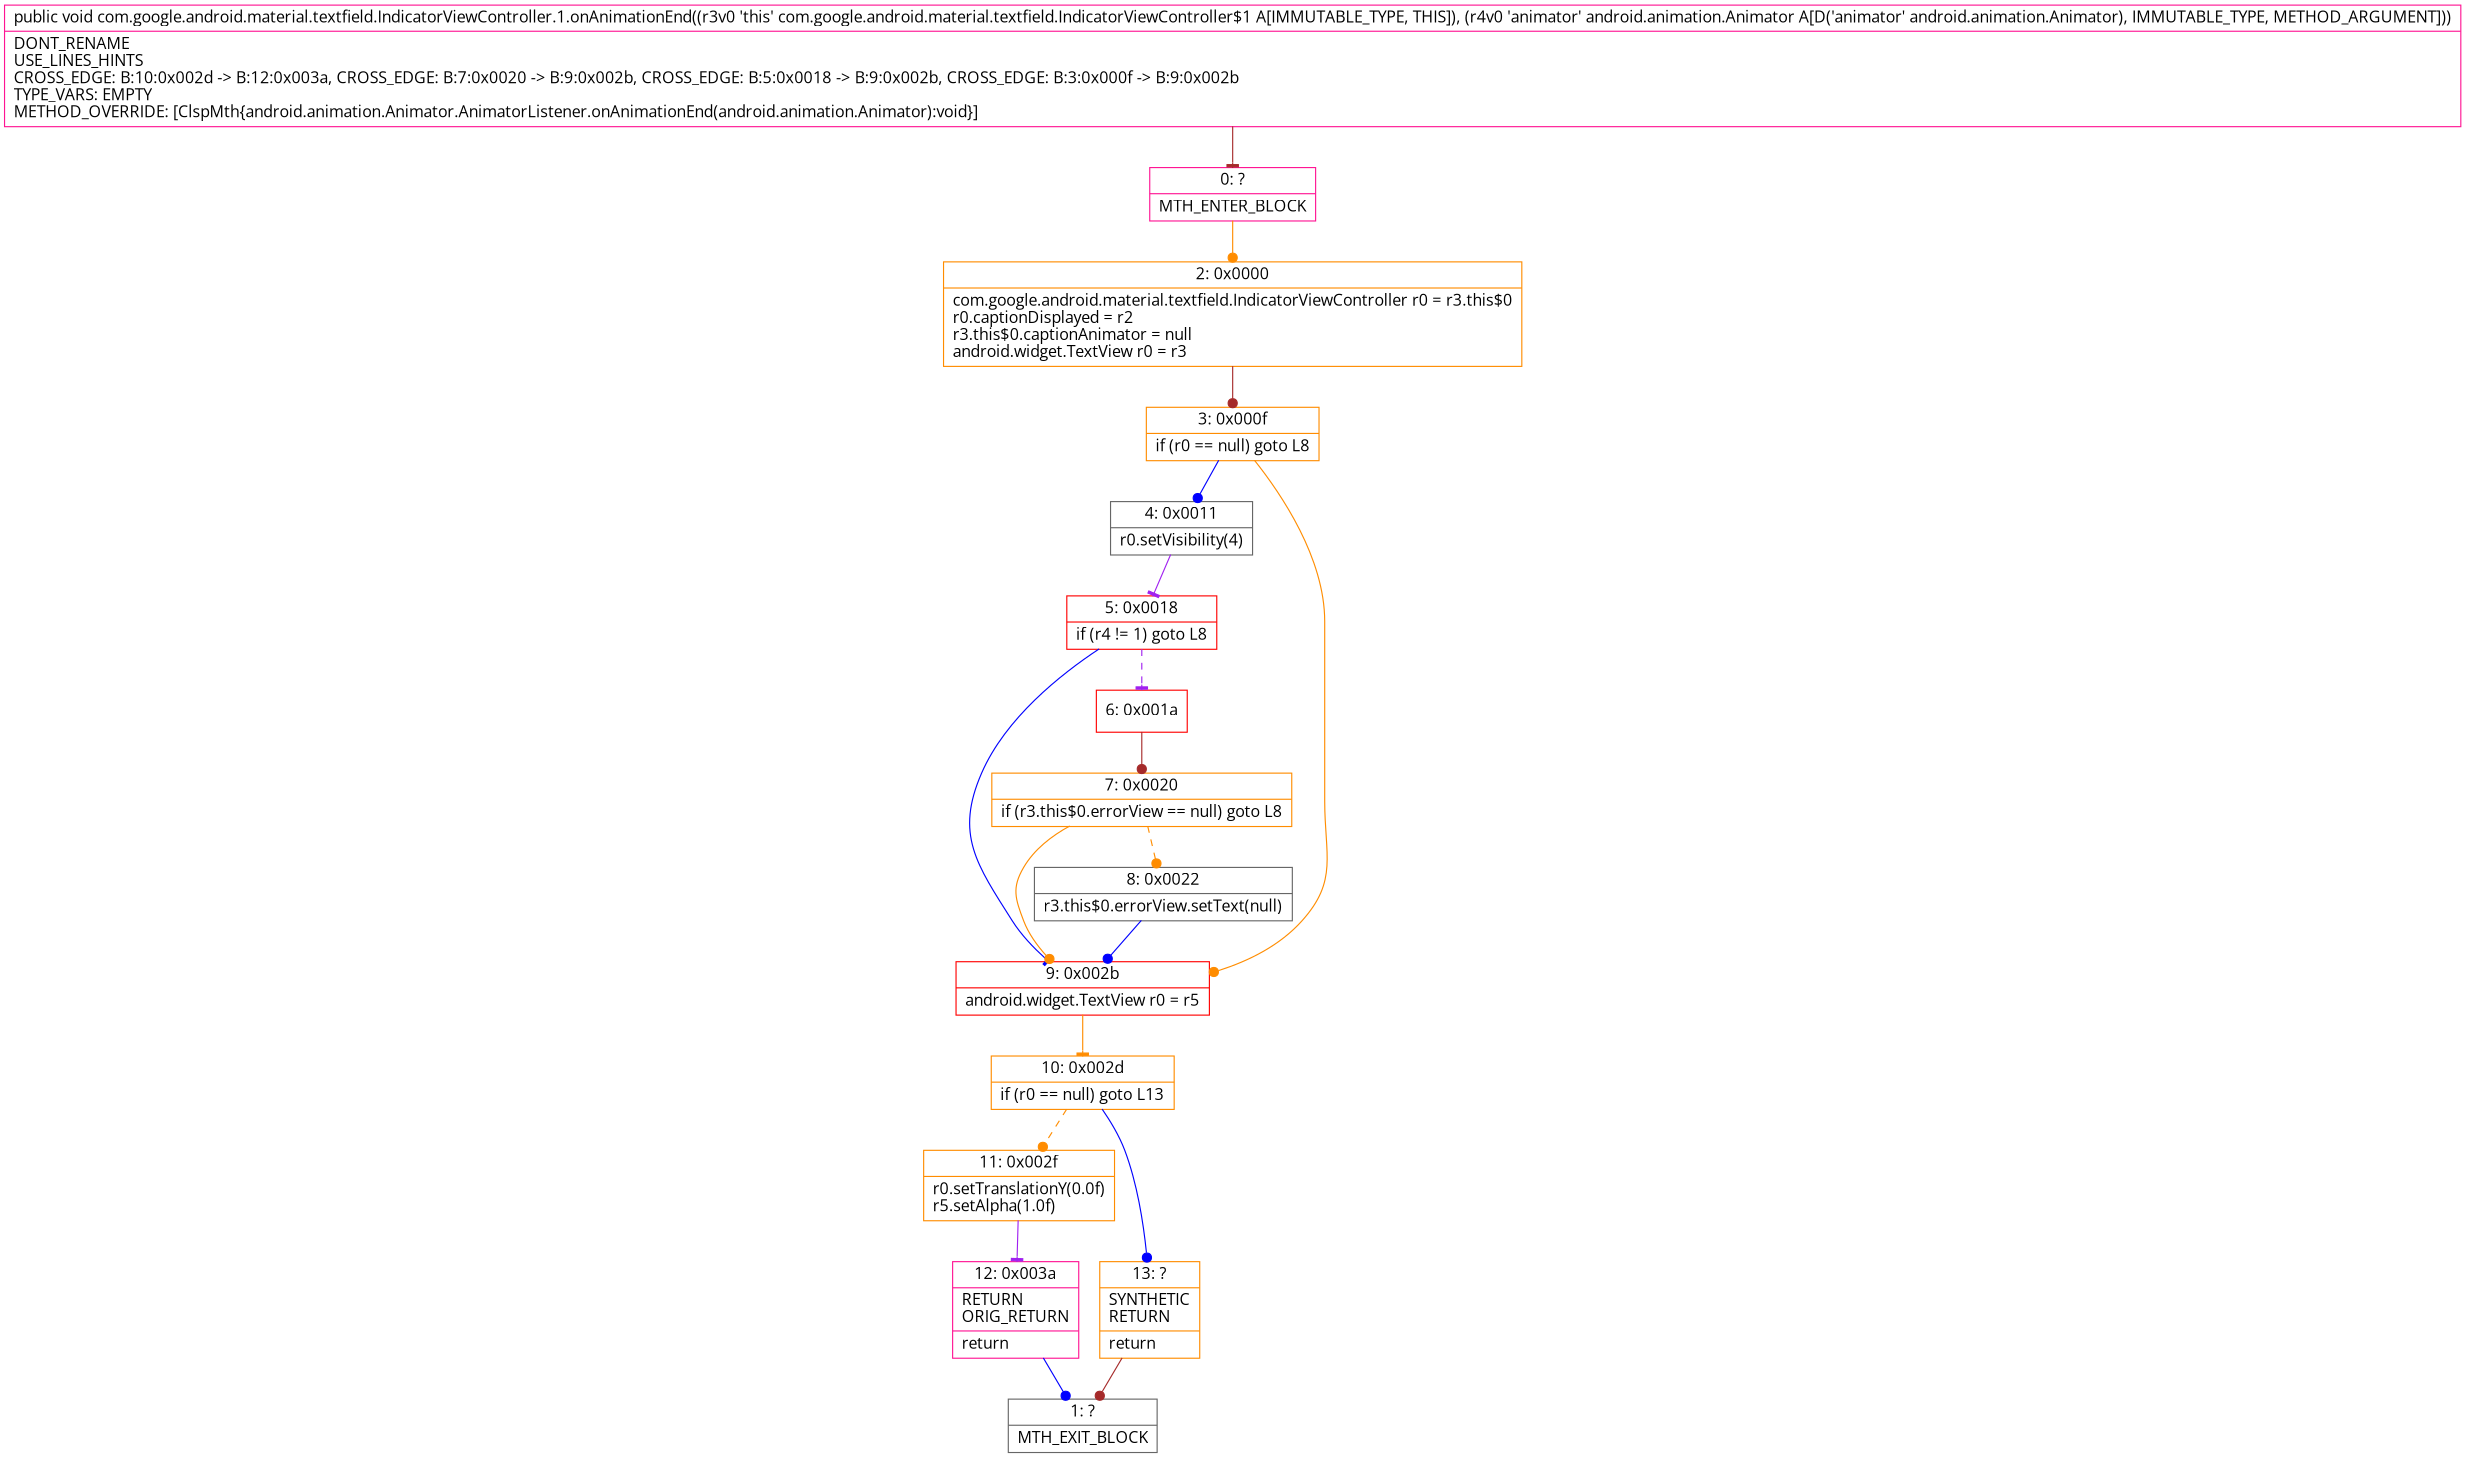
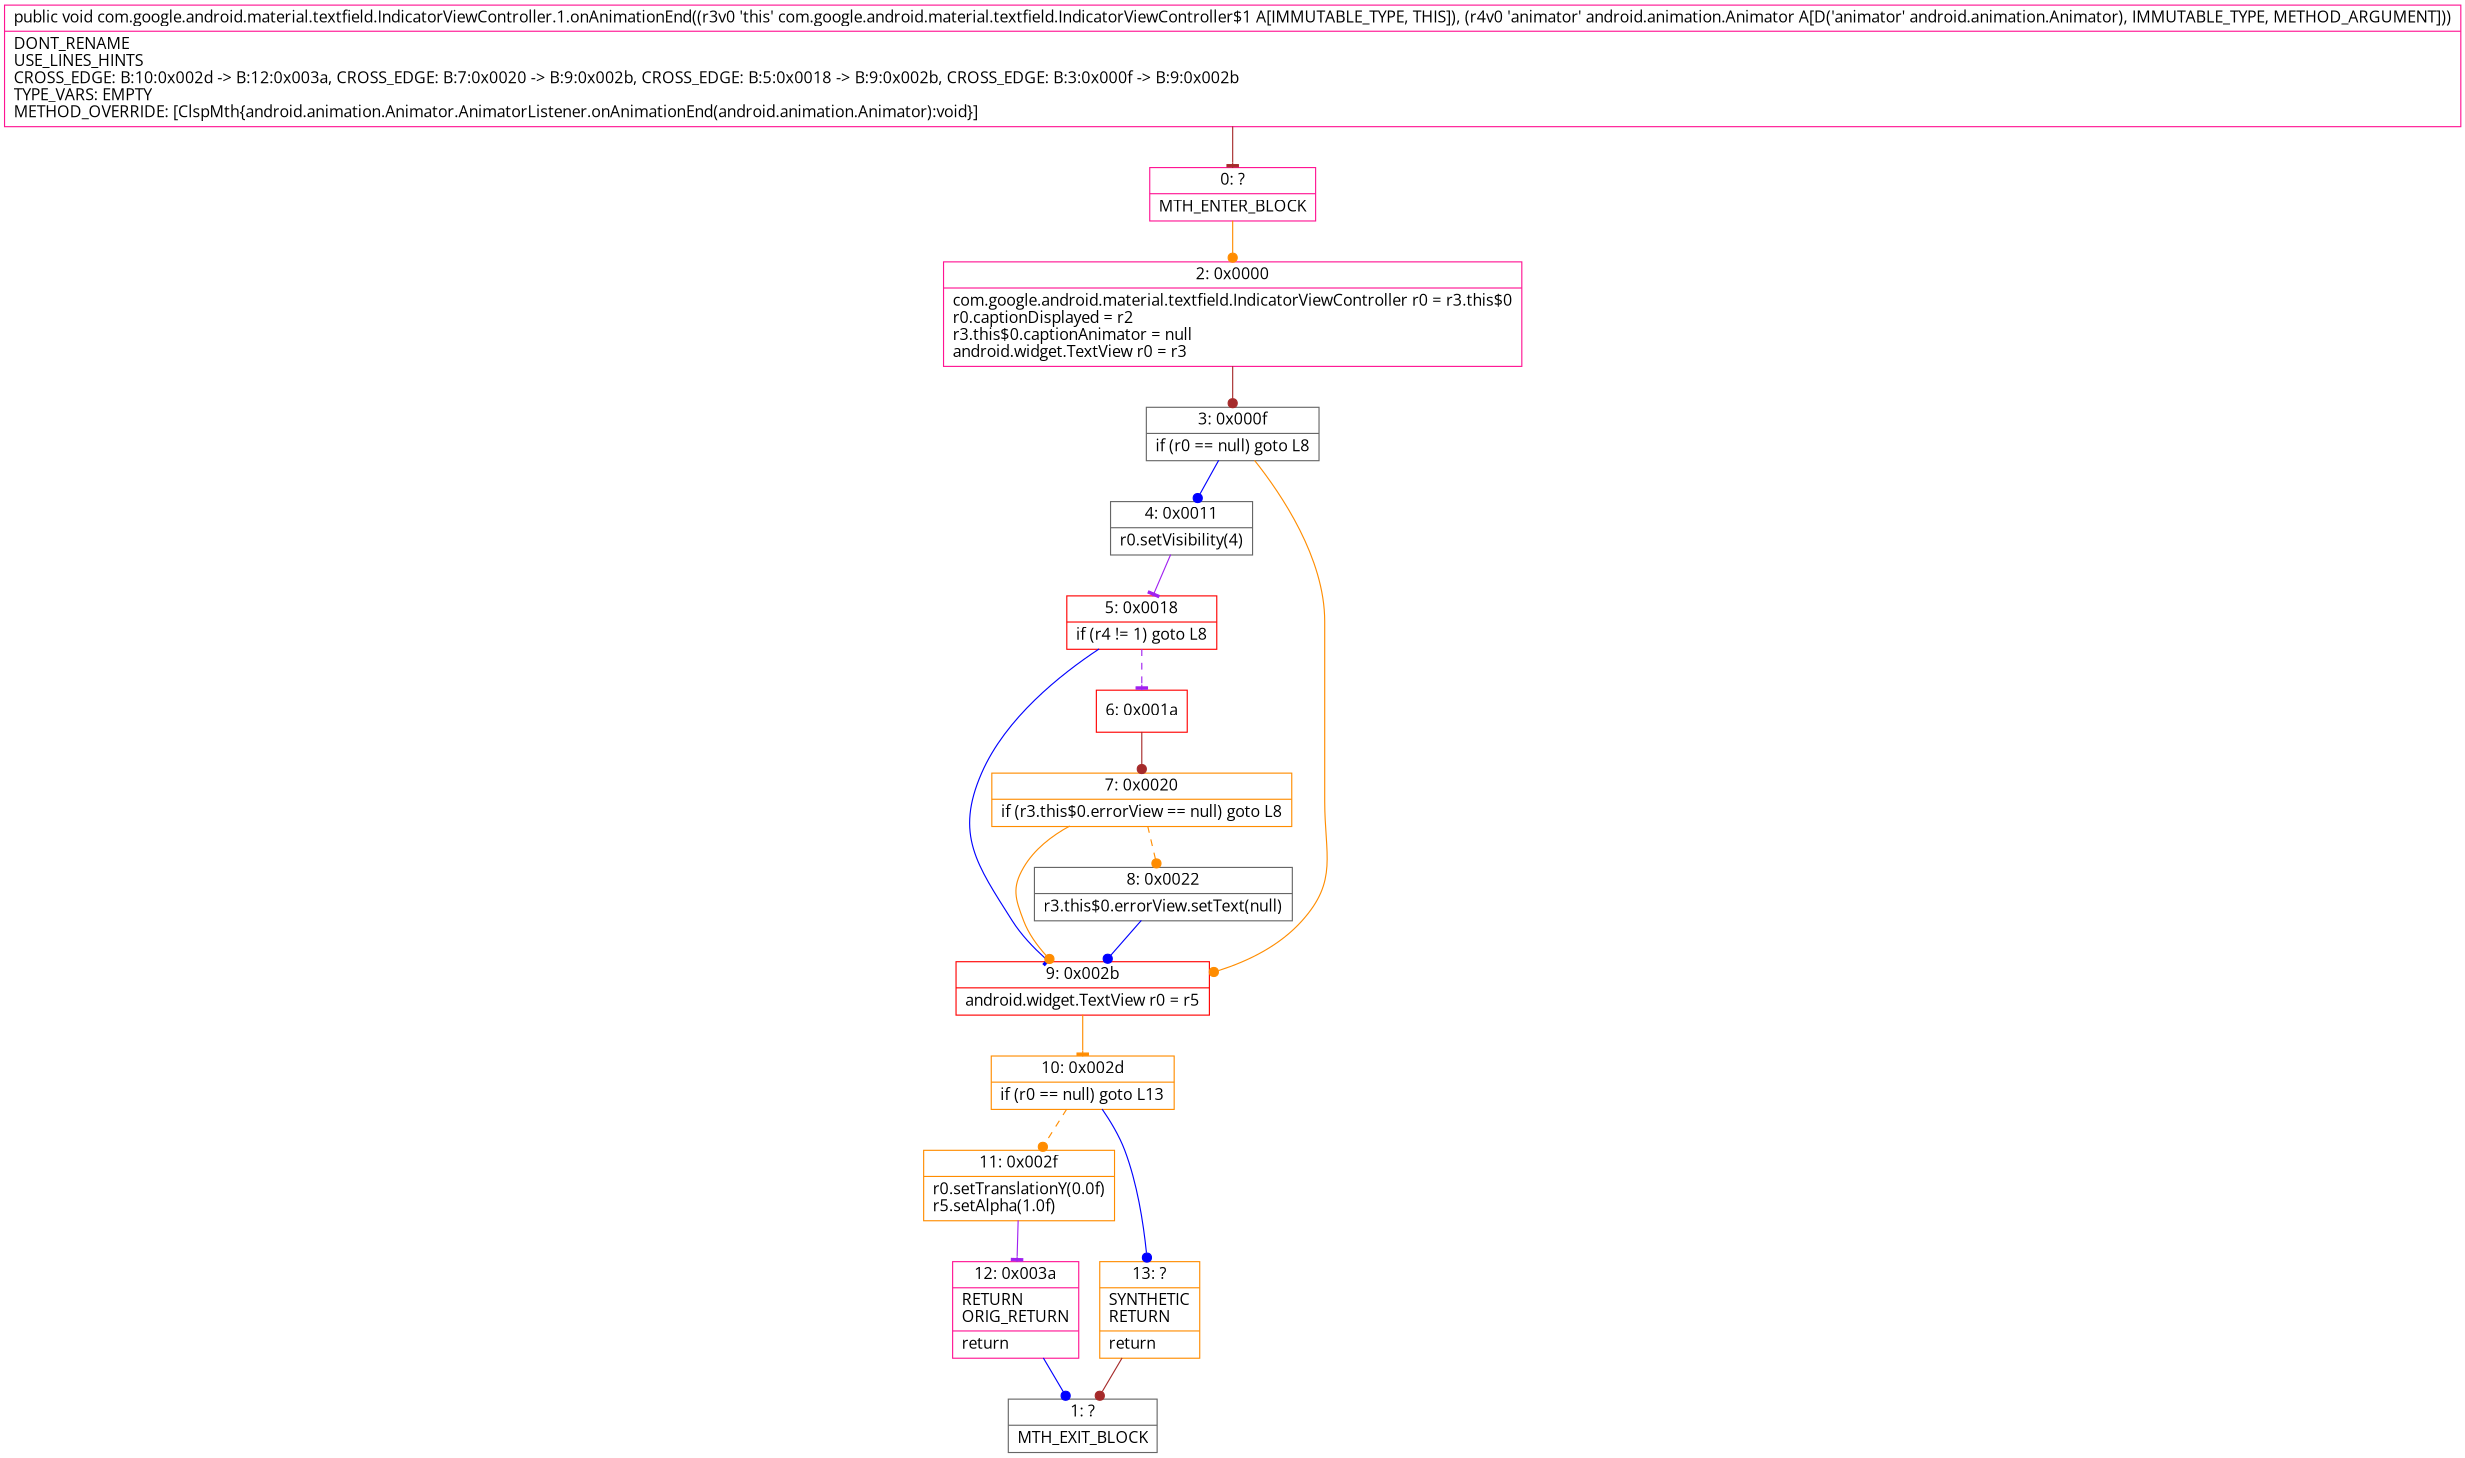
node "2: 0x0000": color darkorange -> deeppink
node "3: 0x000f": color darkorange -> gray40
